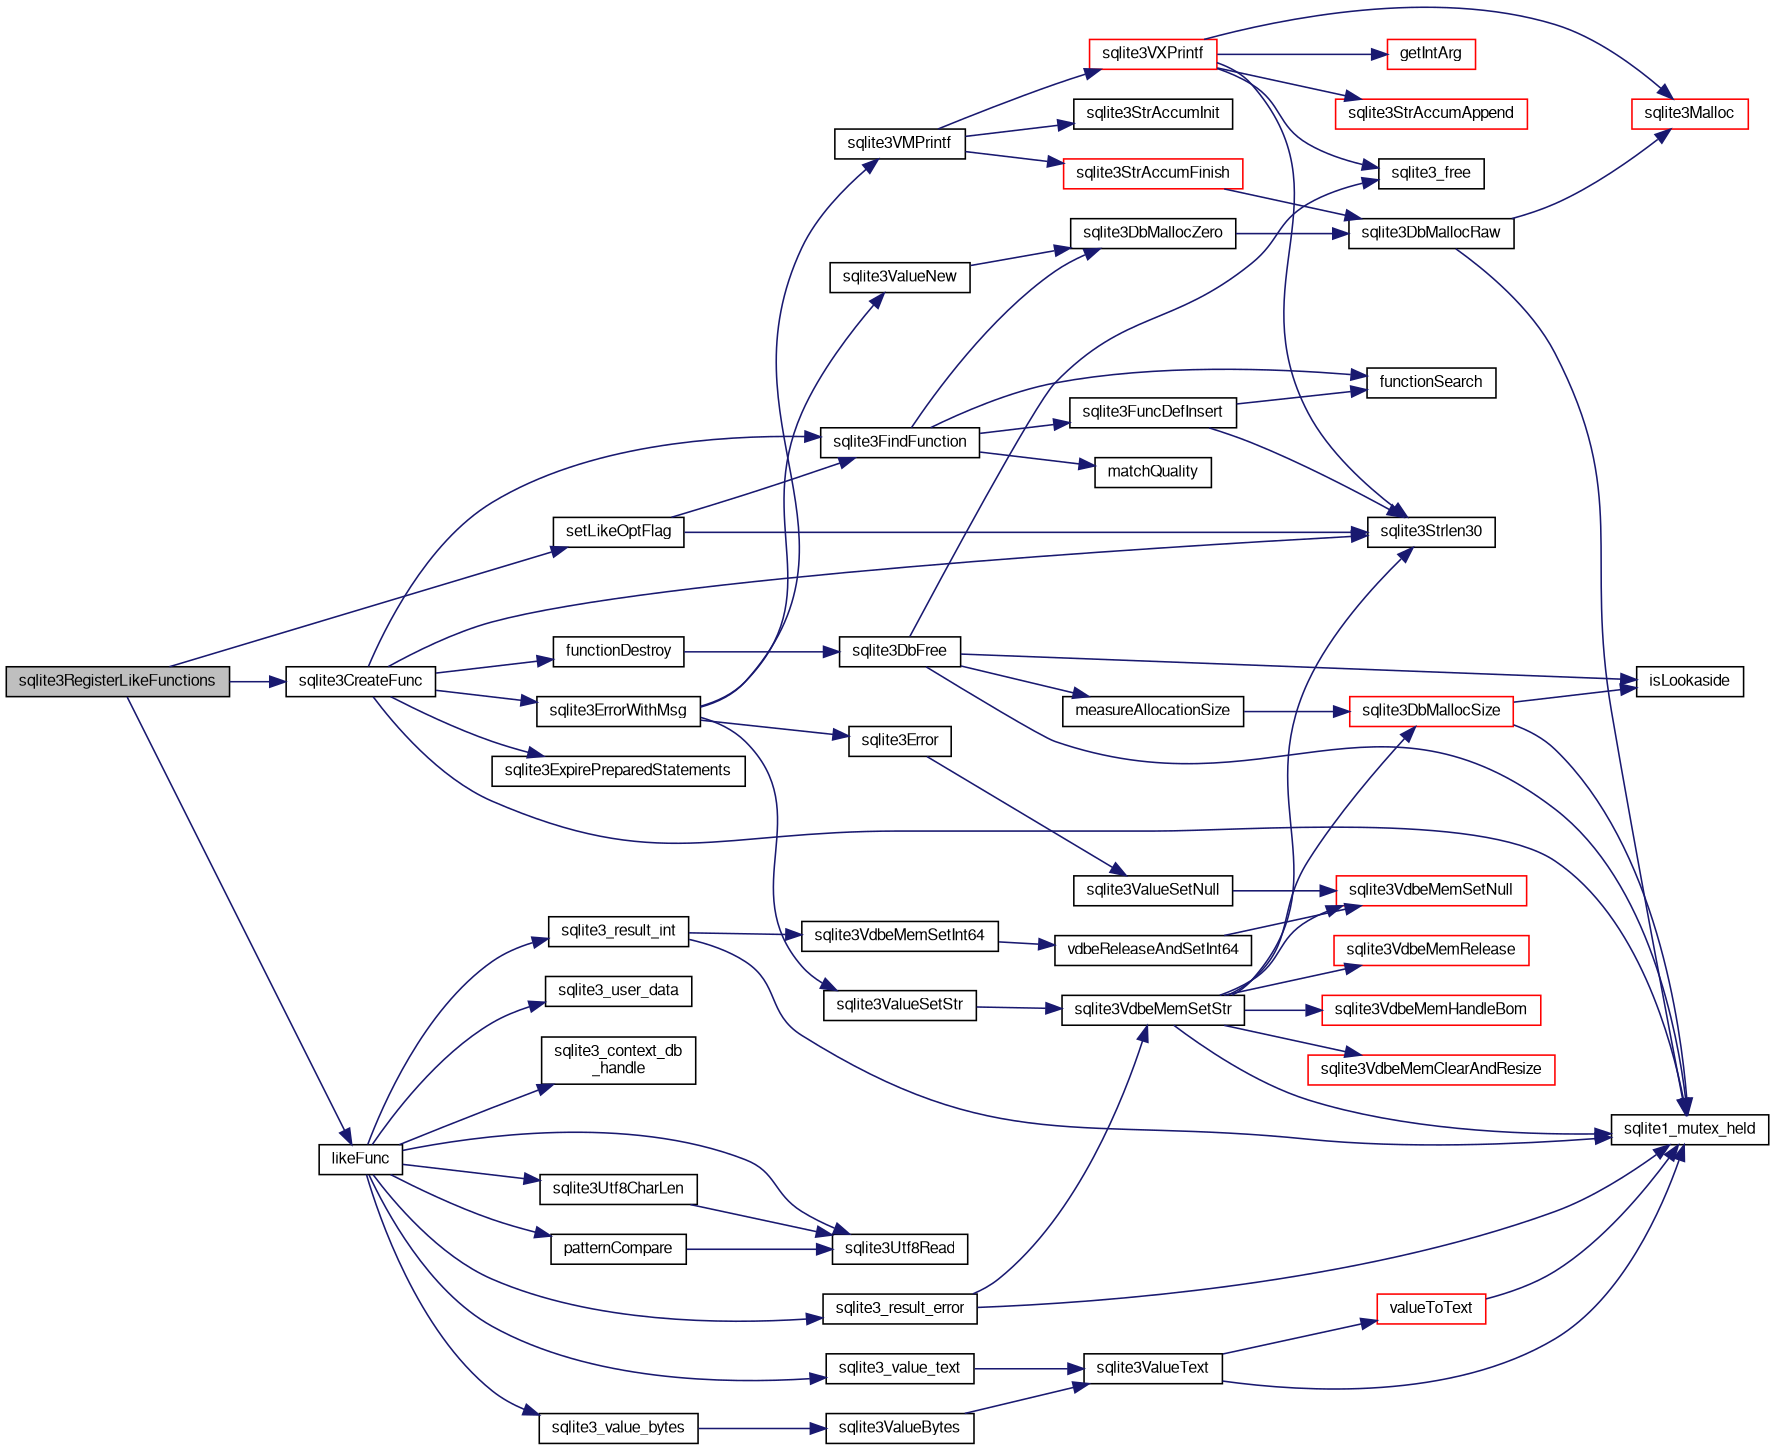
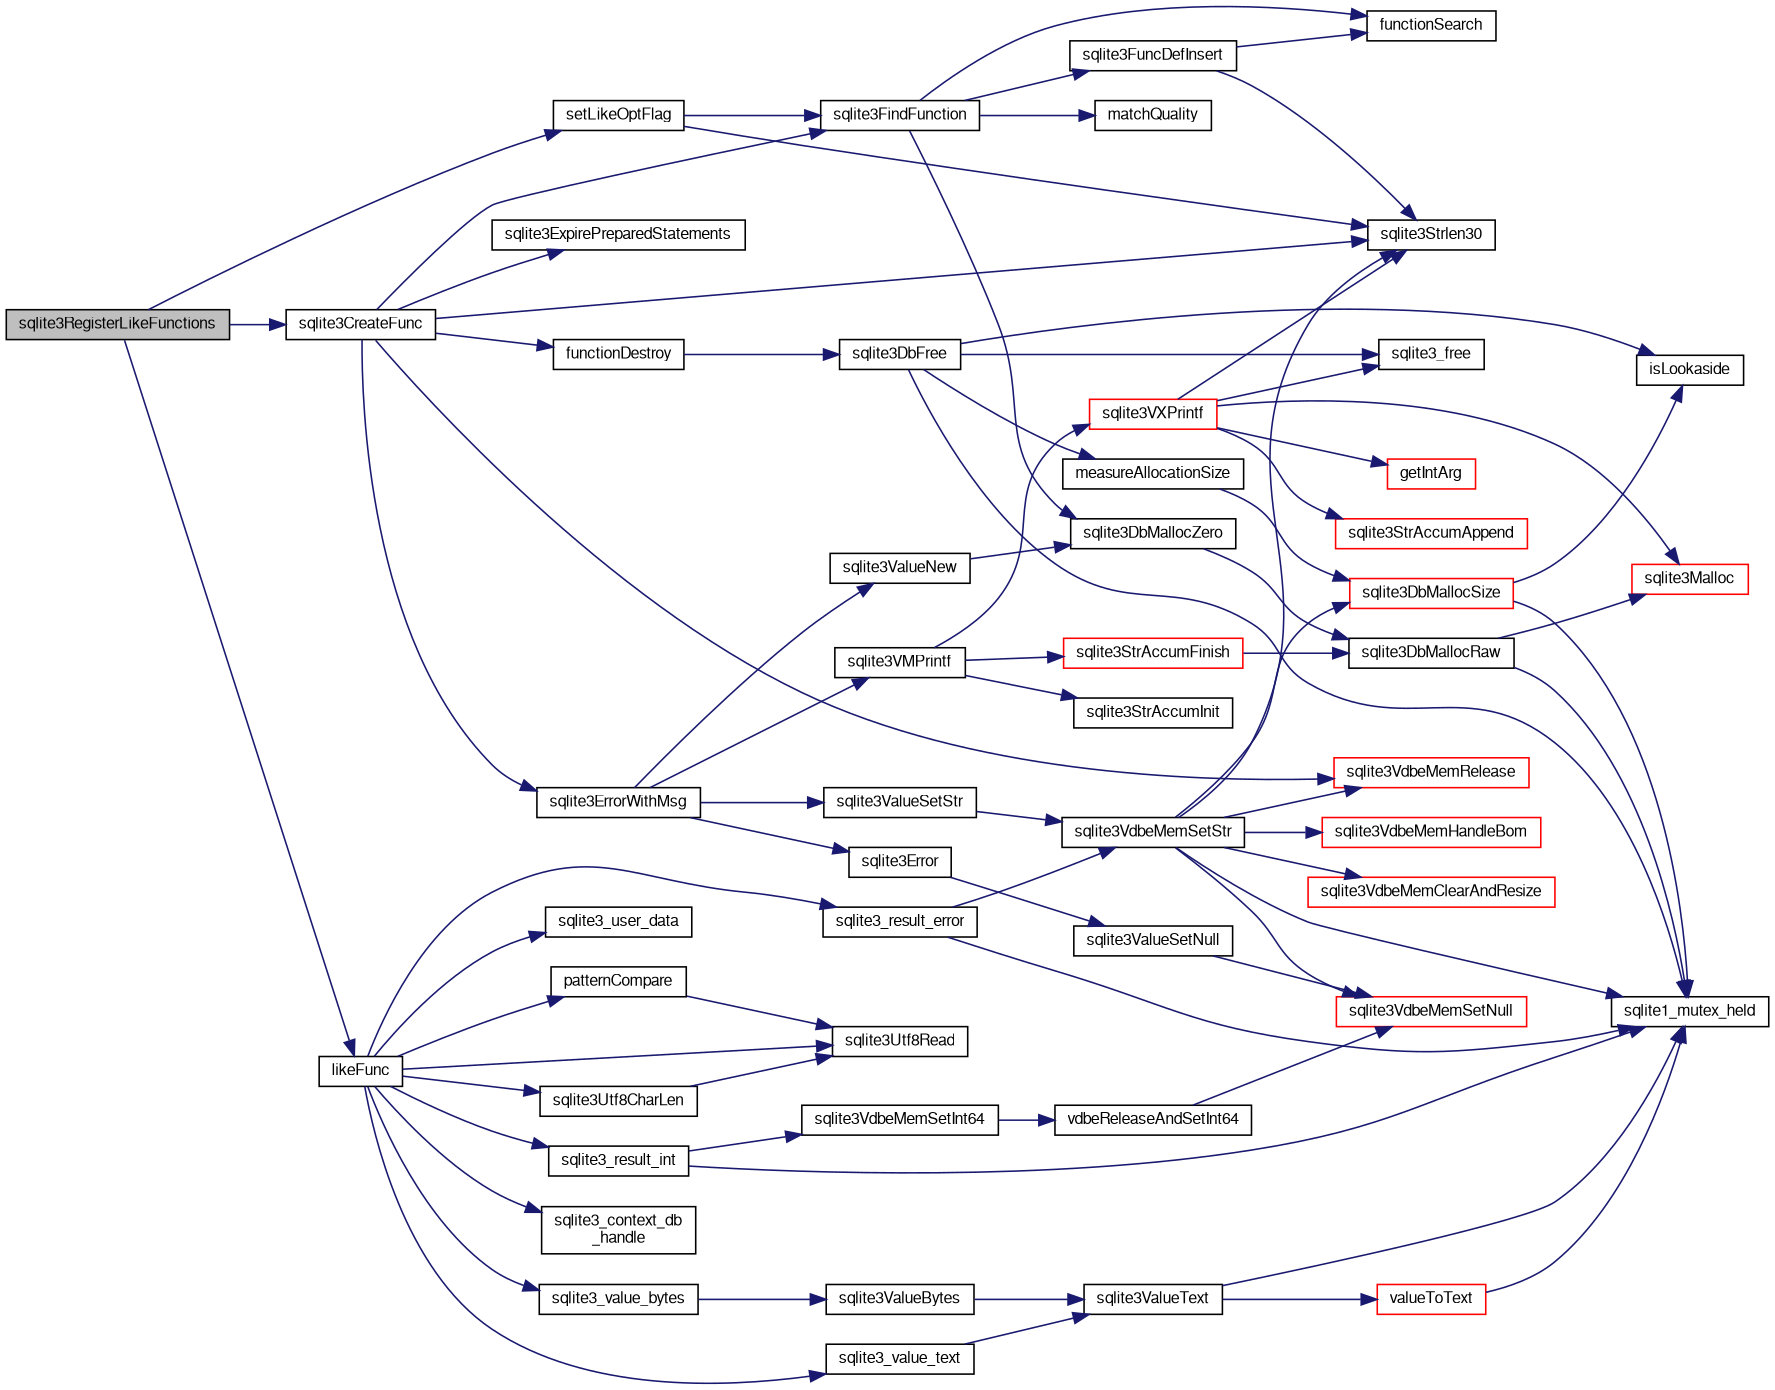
edge "sqlite3CreateFunc" -> "sqlite1_mutex_held": now "sqlite3CreateFunc" -> "sqlite3VdbeMemRelease"
